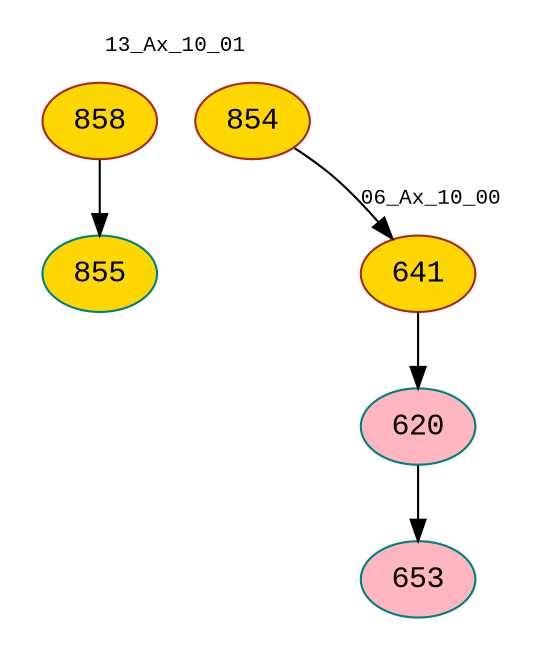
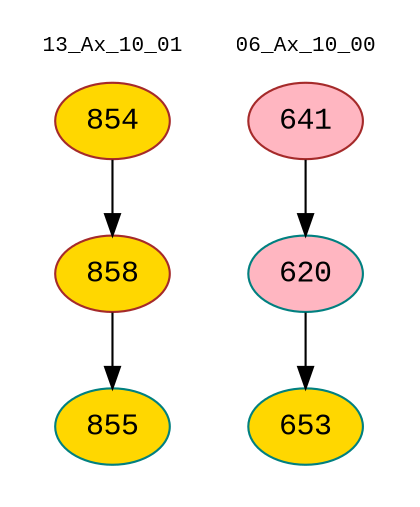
edge "854" -> "641": now "854" -> "858"
node "641": fillcolor gold -> lightpink
node "653": fillcolor lightpink -> gold
